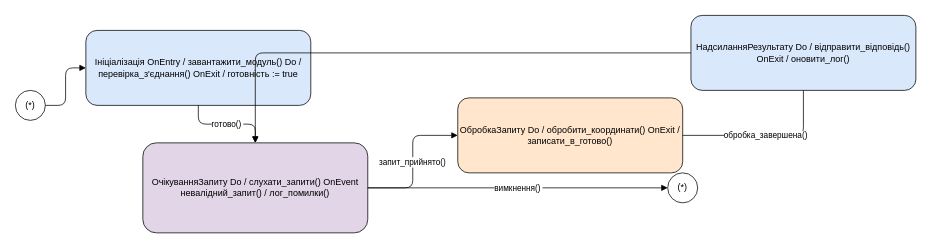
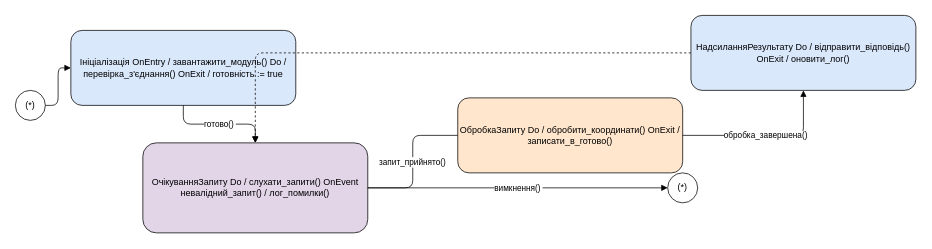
edge "НадсиланняРезультату Do / відправити_відповідь() OnExit / оновити_лог()" -> "ОчікуванняЗапиту Do / слухати_запити() OnEvent невалідний_запит() / лог_помилки()": style solid -> dashed
node "Ініціалізація OnEntry / завантажити_модуль() Do / перевірка_з'єднання() OnExit / готовність := true": moved (198, 68) -> (183, 68)
edge "НадсиланняРезультату Do / відправити_відповідь() OnExit / оновити_лог()" -- "ОбробкаЗапиту Do / обробити_координати() OnExit / записати_в_готово()": arrowhead none -> block
edge "ОчікуванняЗапиту Do / слухати_запити() OnEvent невалідний_запит() / лог_помилки()" -> "ОбробкаЗапиту Do / обробити_координати() OnExit / записати_в_готово()": arrowhead block -> none
